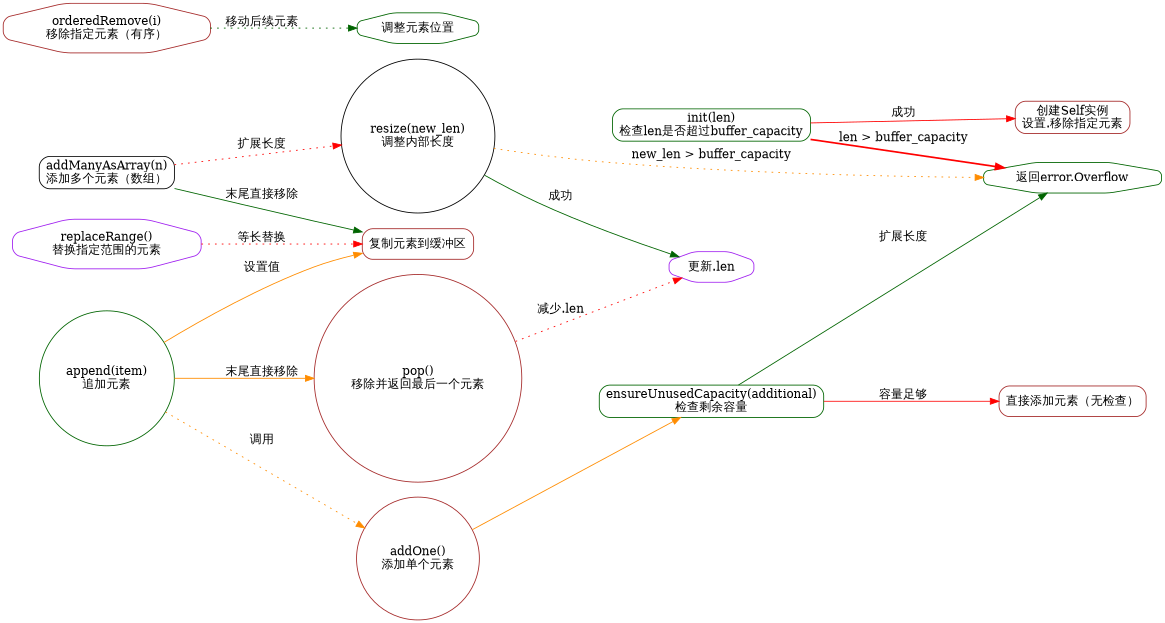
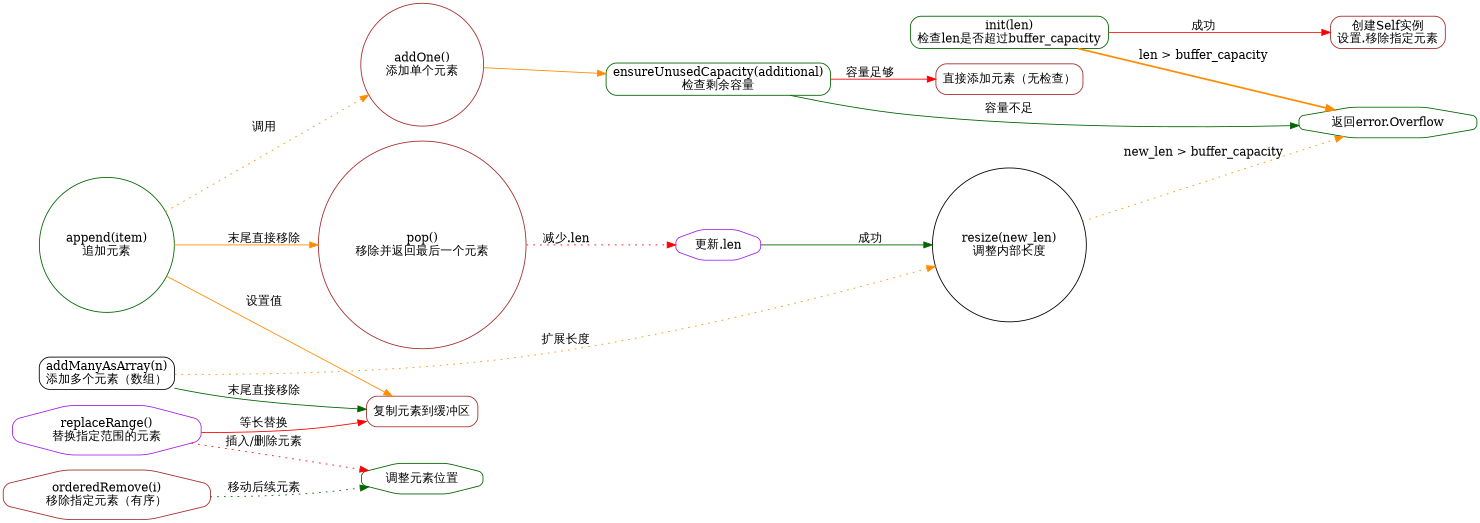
edge "init(len) 检查len是否超过buffer_capacity" -> "返回error.Overflow": color red -> darkorange
edge "addManyAsArray(n) 添加多个元素（数组）" -> "resize(new_len) 调整内部长度": color red -> darkorange
edge "resize(new_len) 调整内部长度" -> "更新.len": reversed
edge "ensureUnusedCapacity(additional) 检查剩余容量" -> "返回error.Overflow": label "扩展长度" -> "容量不足"
edge "replaceRange() 替换指定范围的元素" -> "复制元素到缓冲区": style dotted -> solid
edge "replaceRange() 替换指定范围的元素" -> "调整元素位置": added, label "插入/删除元素"
